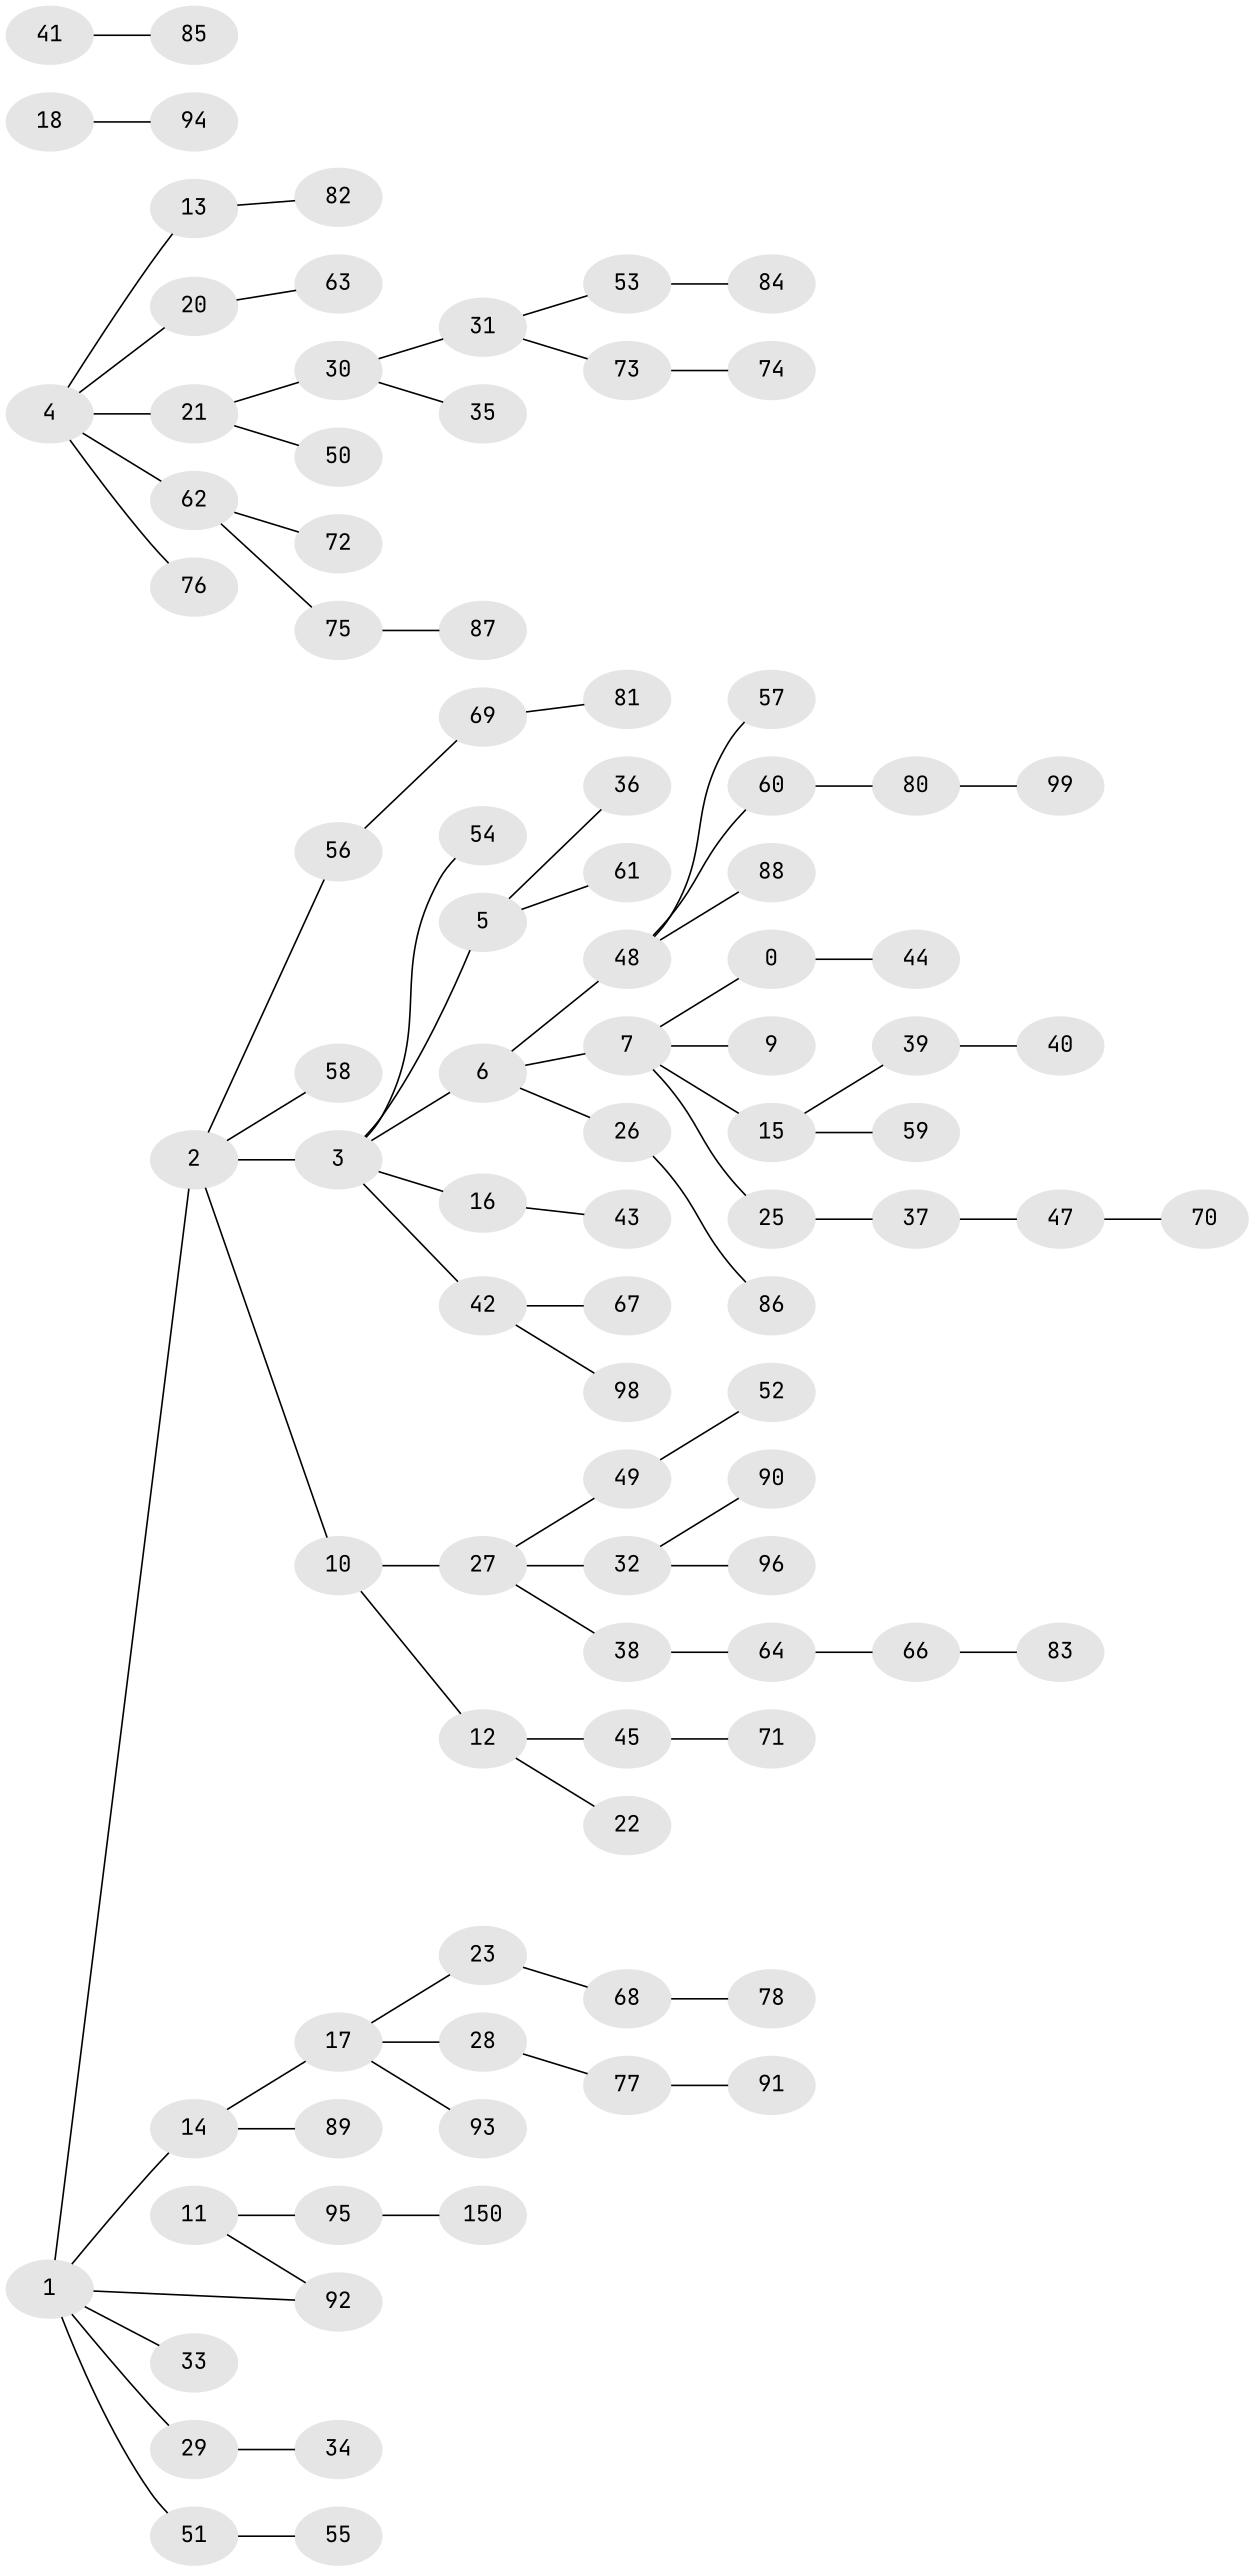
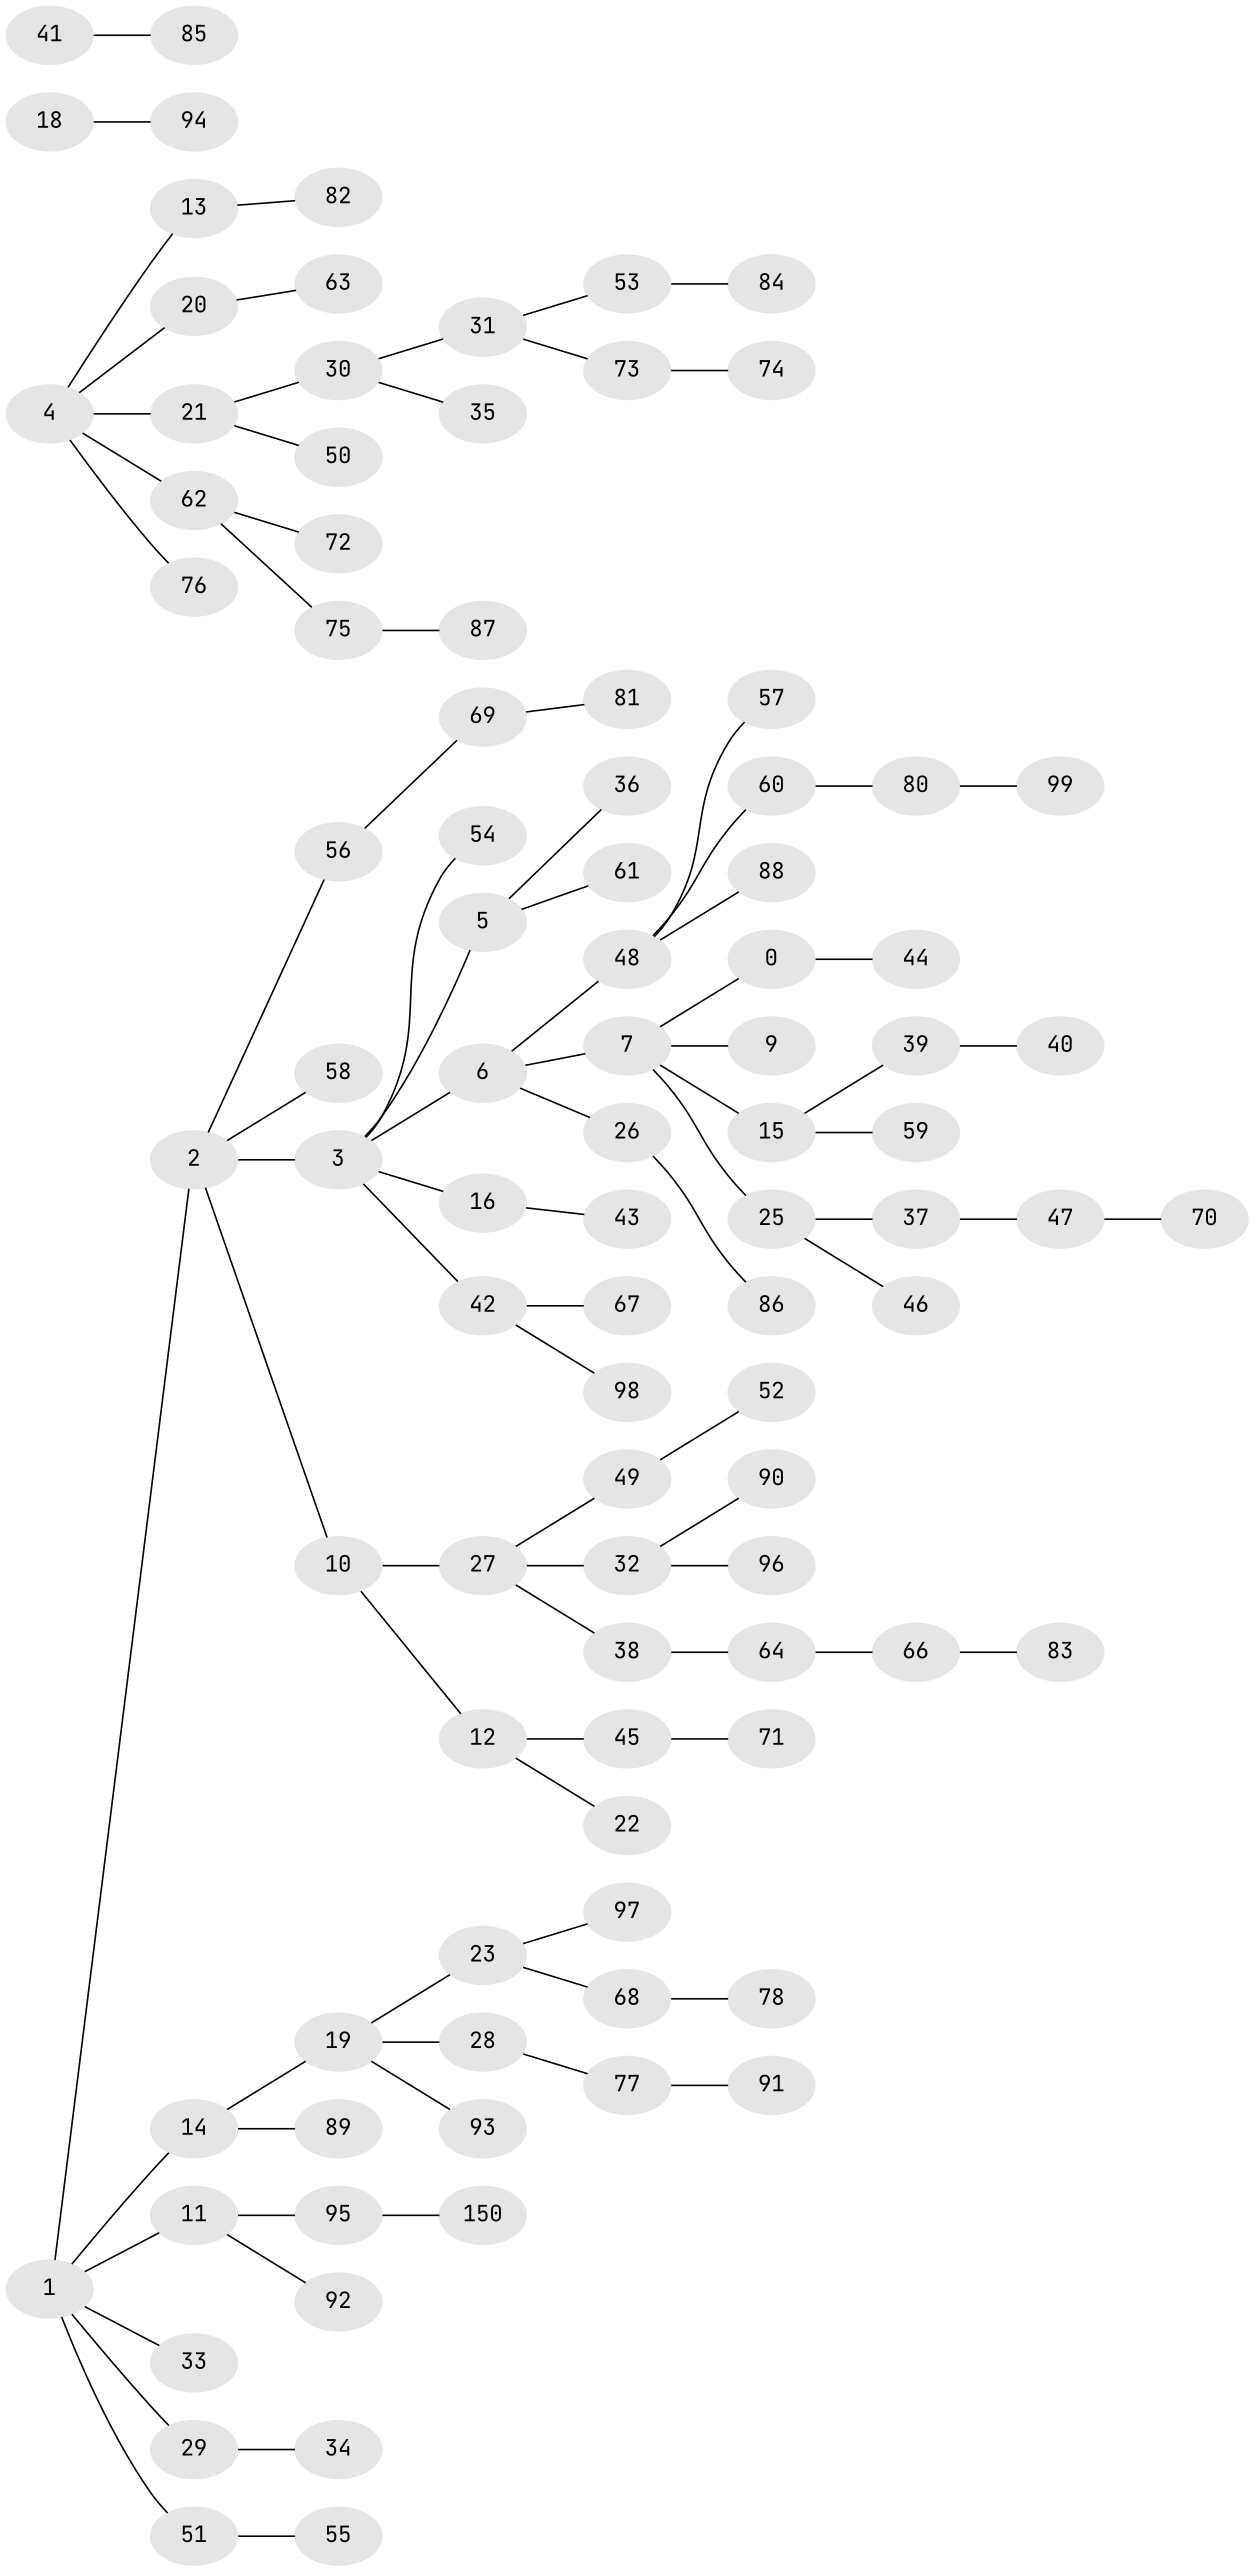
node "46": added
node "97": added
node "17": label "17" -> "19"
edge "1" -- "92": now "1" -- "11"
